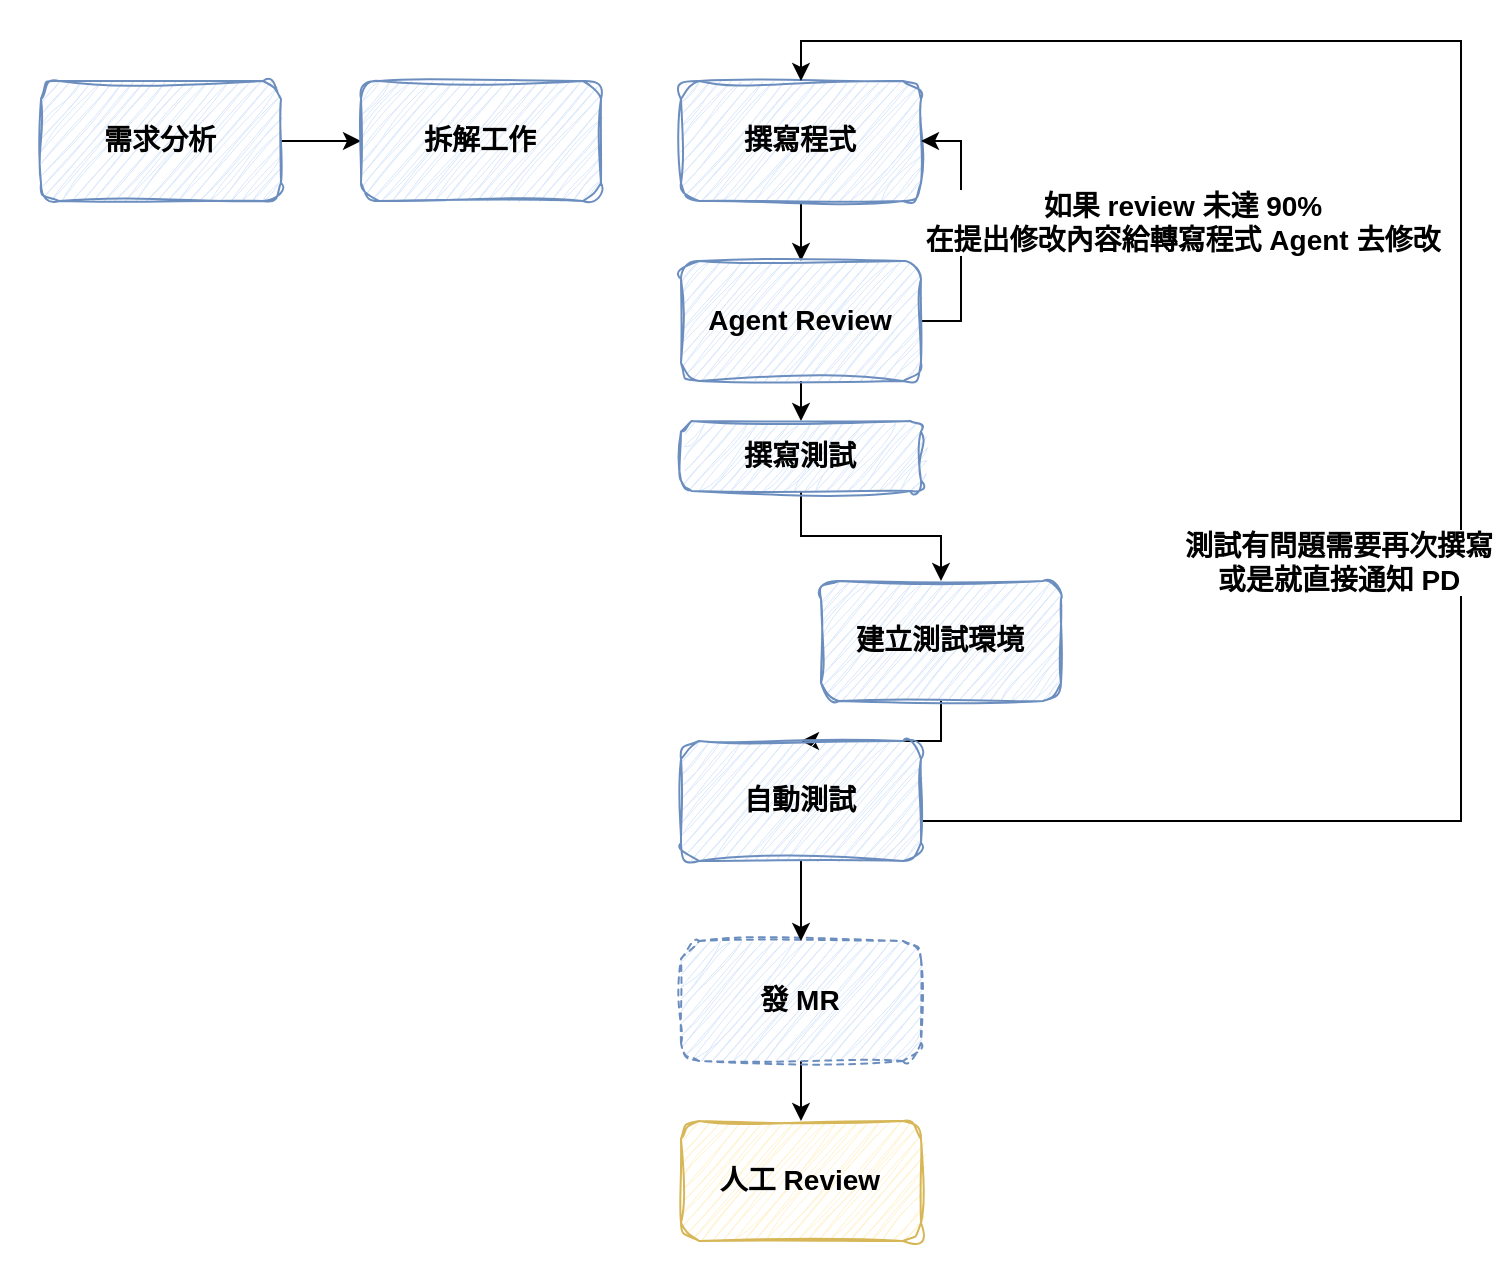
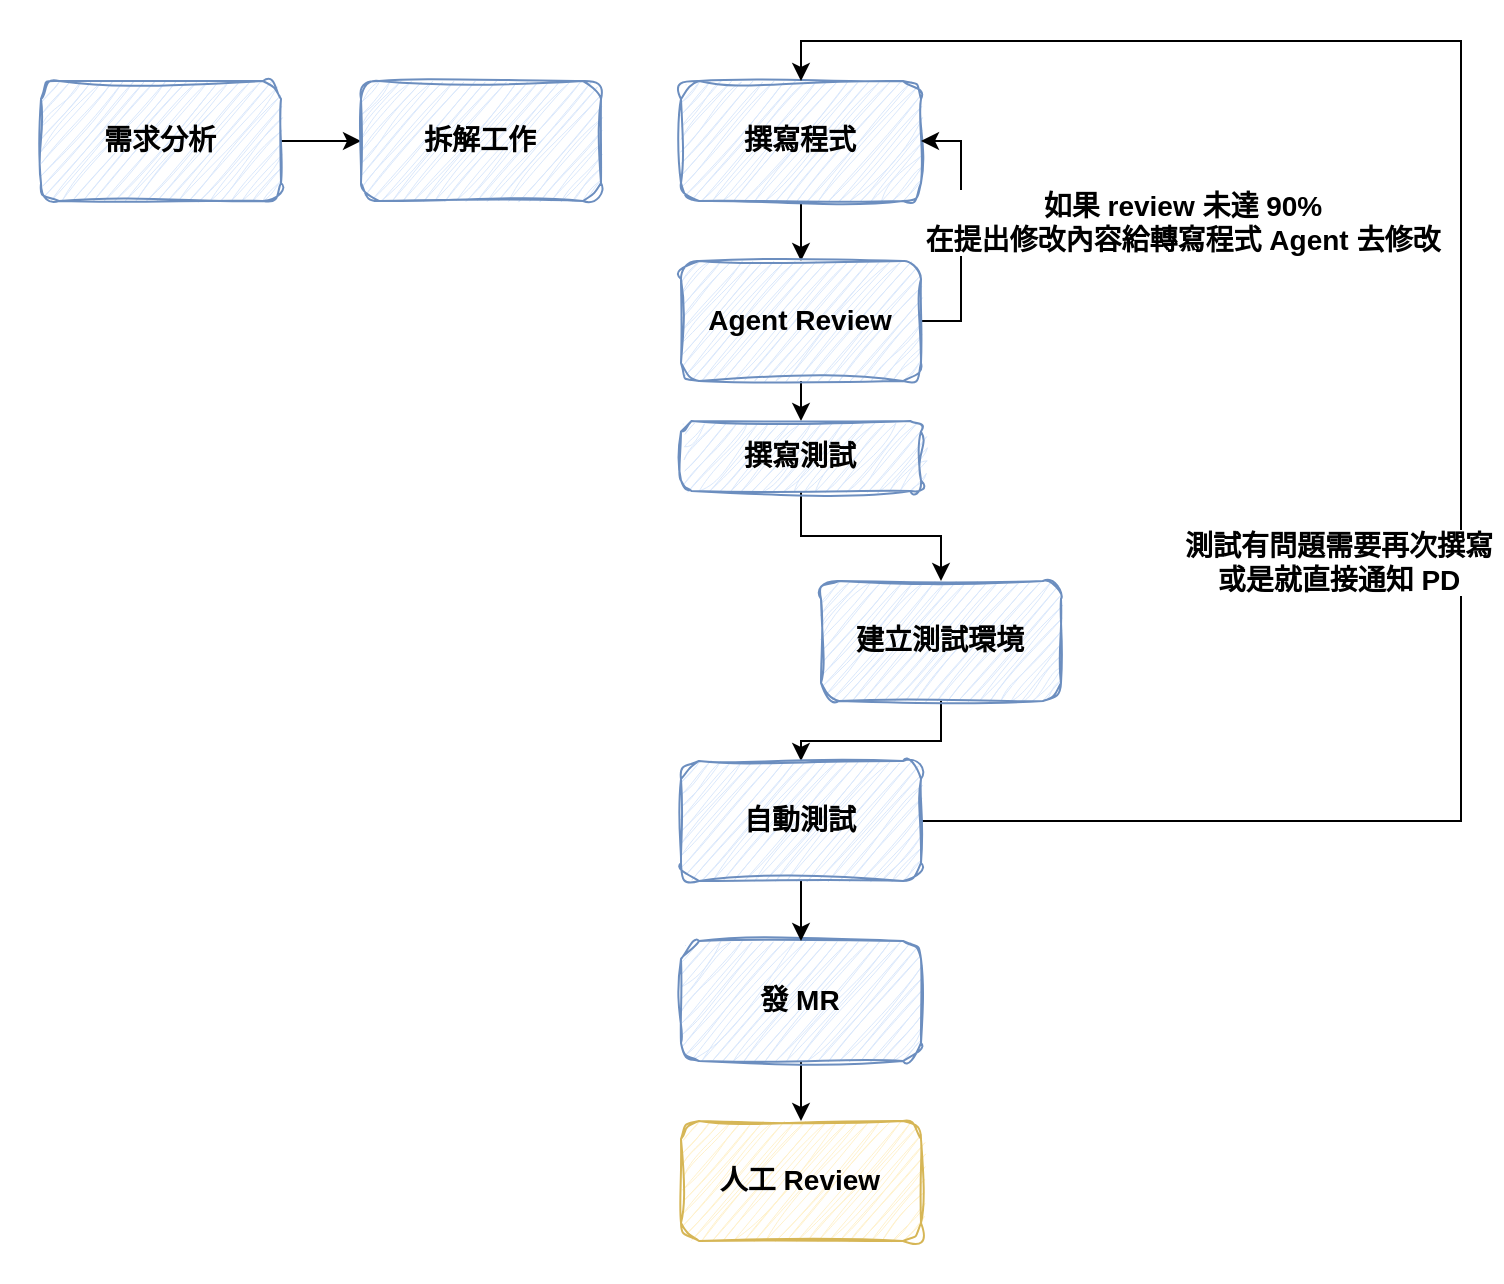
node "自動測試": moved (801, 801) -> (801, 821)
node "發 MR": style dashed -> solid
